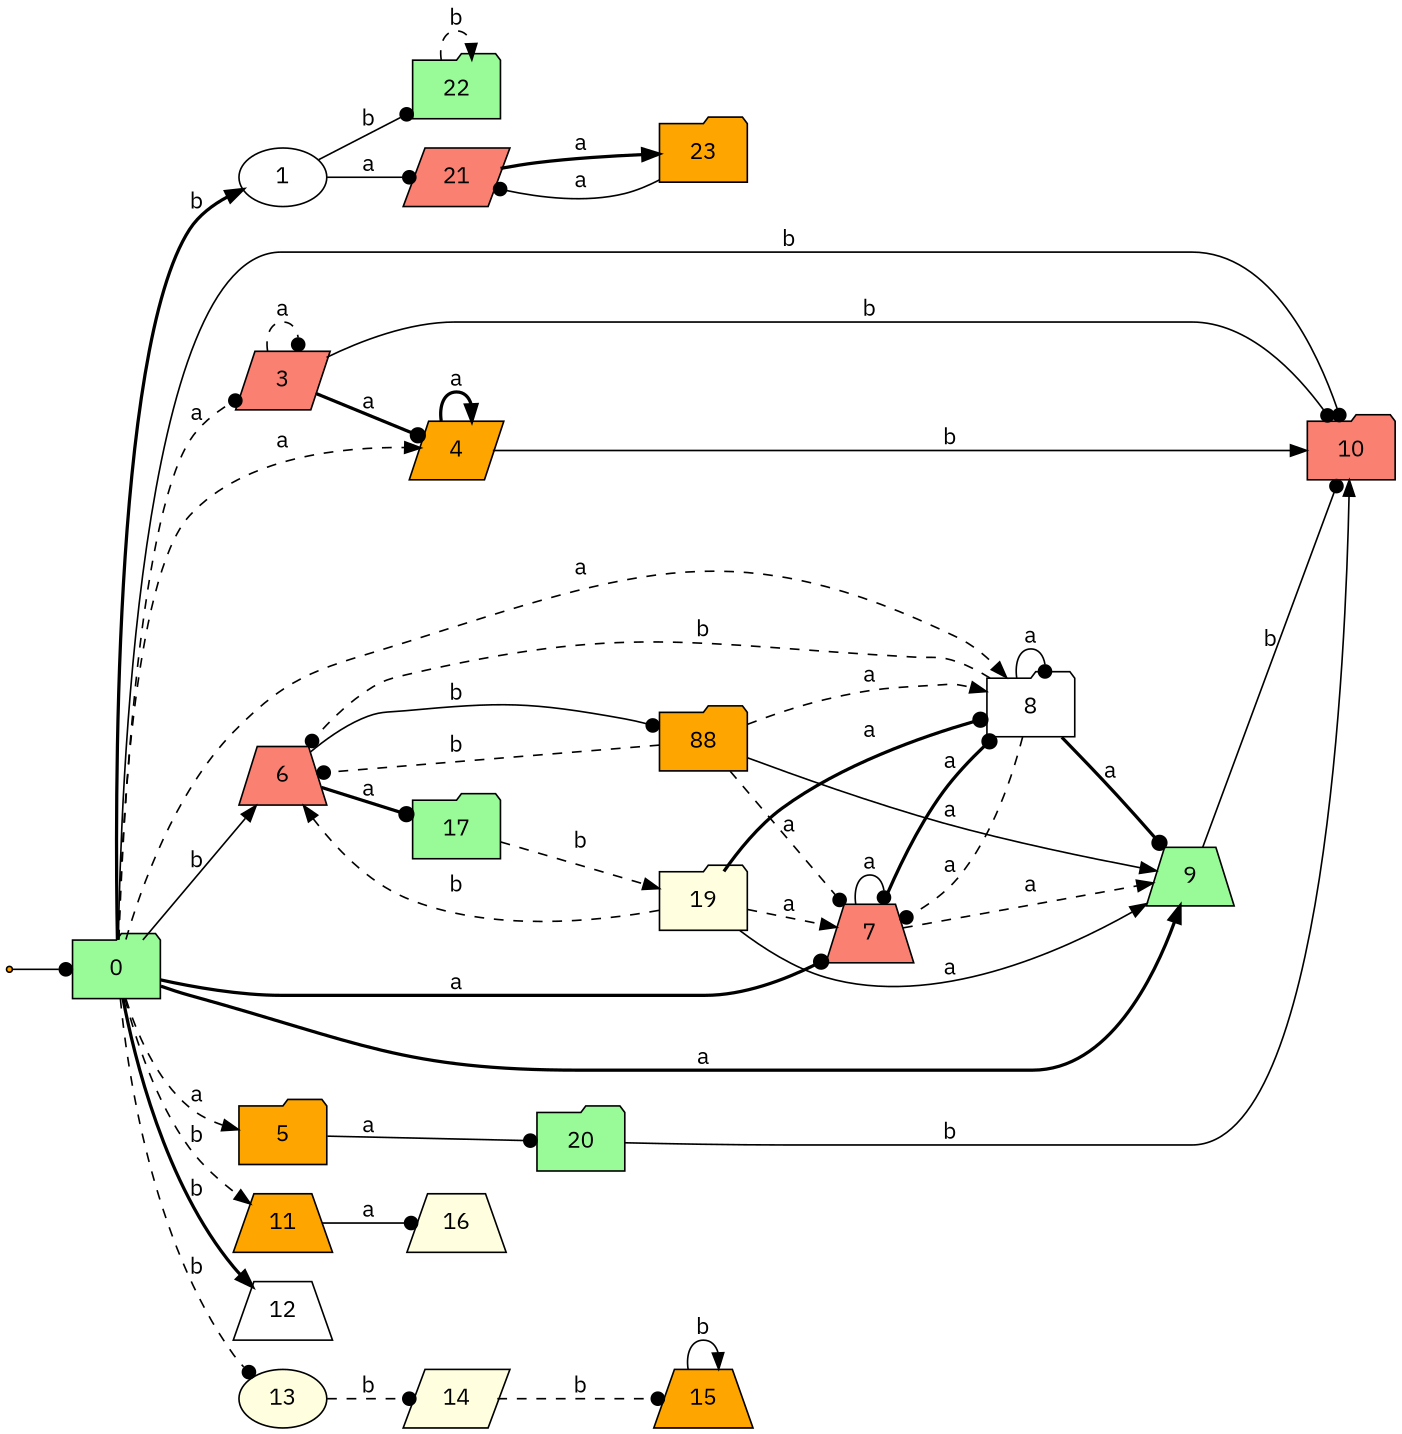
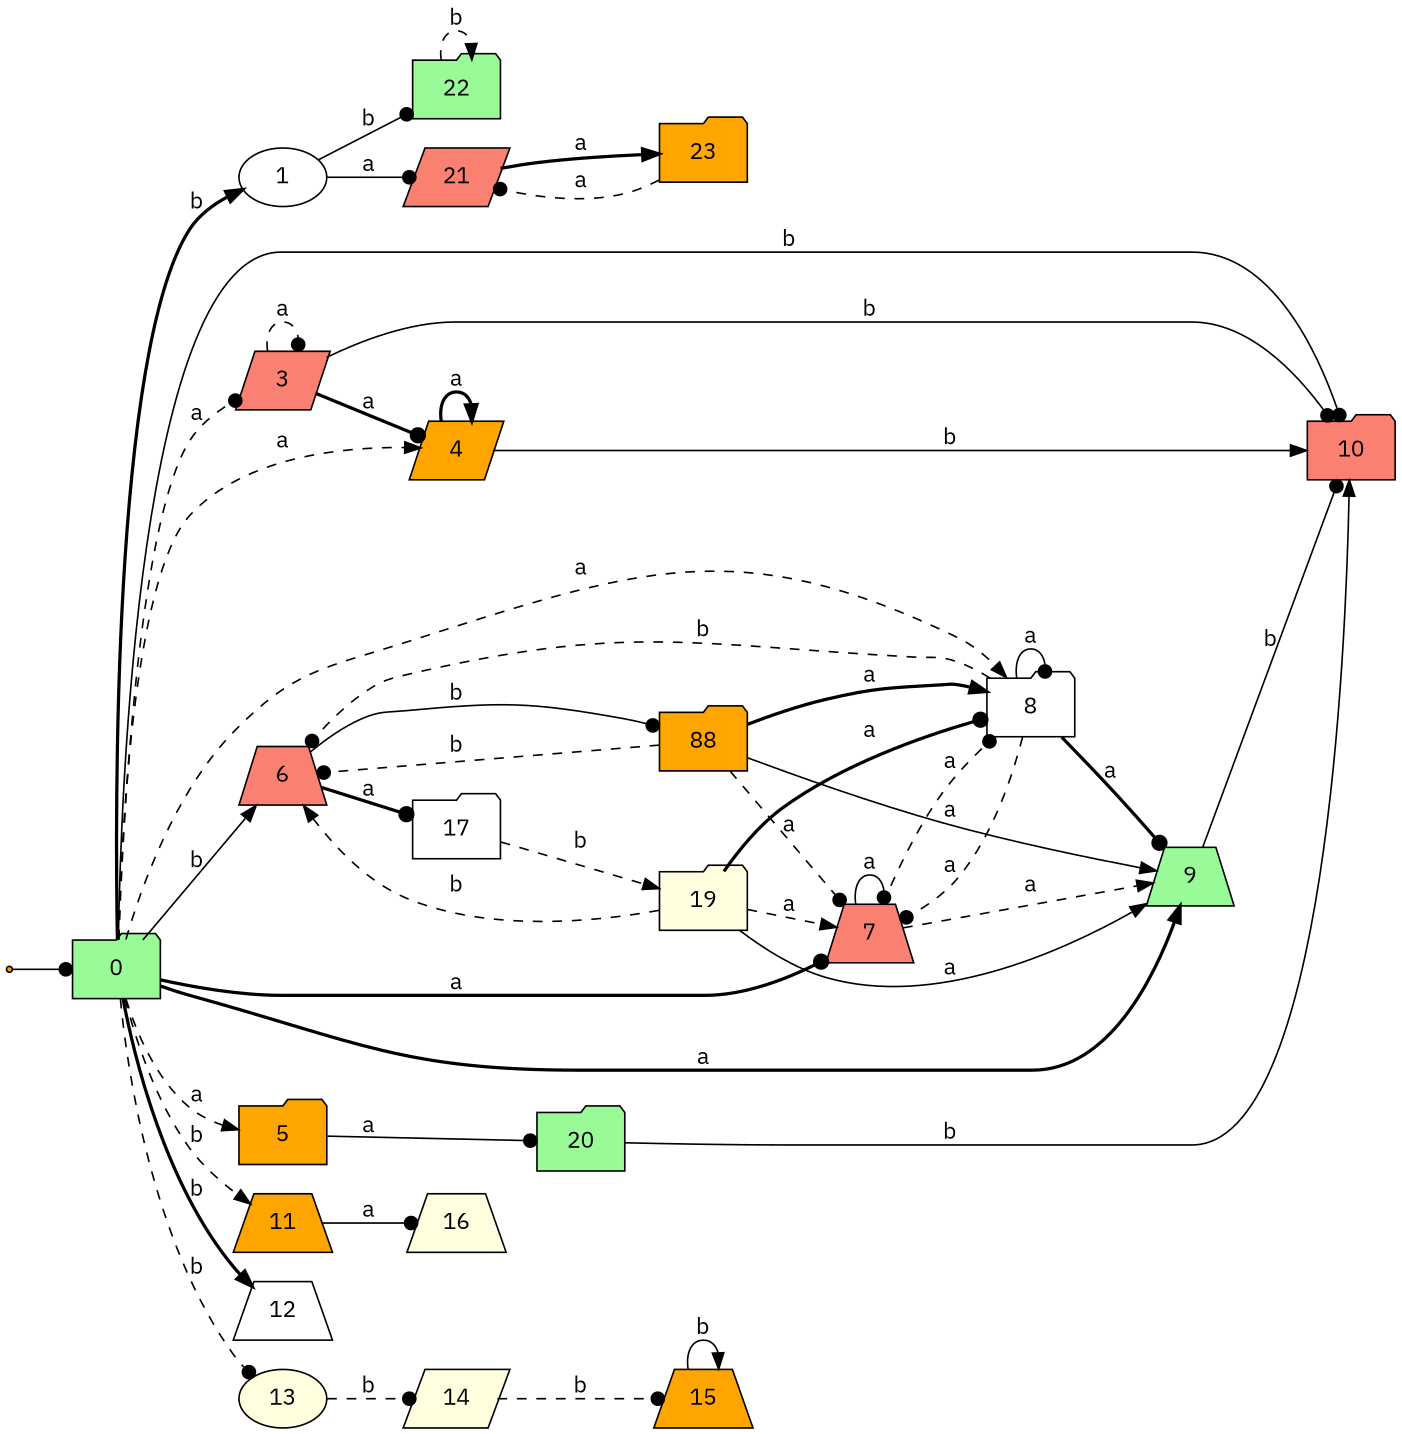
edge "23" -> "21": style solid -> dashed
edge "88" -> "8": style dashed -> bold
edge "7" -> "8": style bold -> dashed
node "17": fillcolor palegreen -> white
